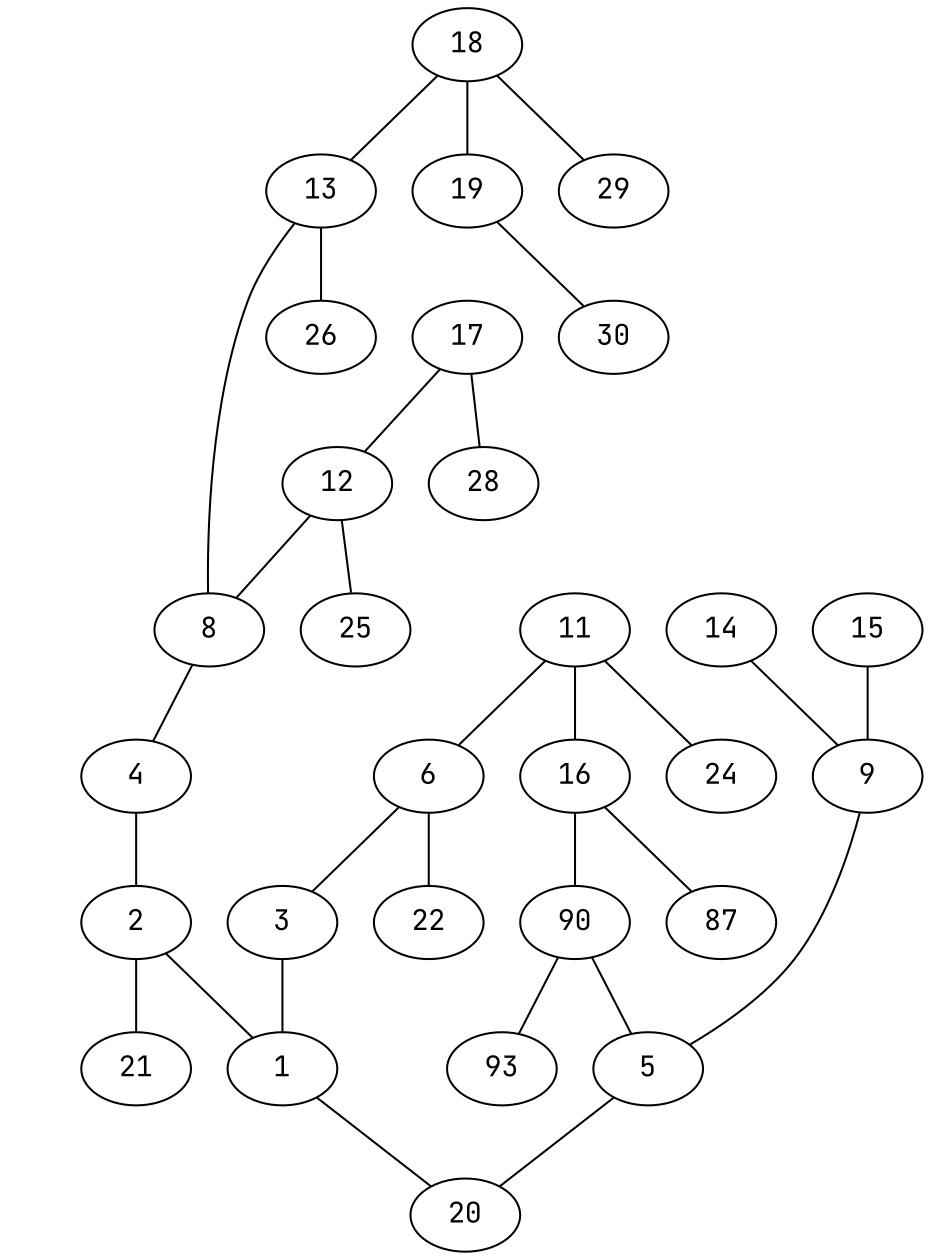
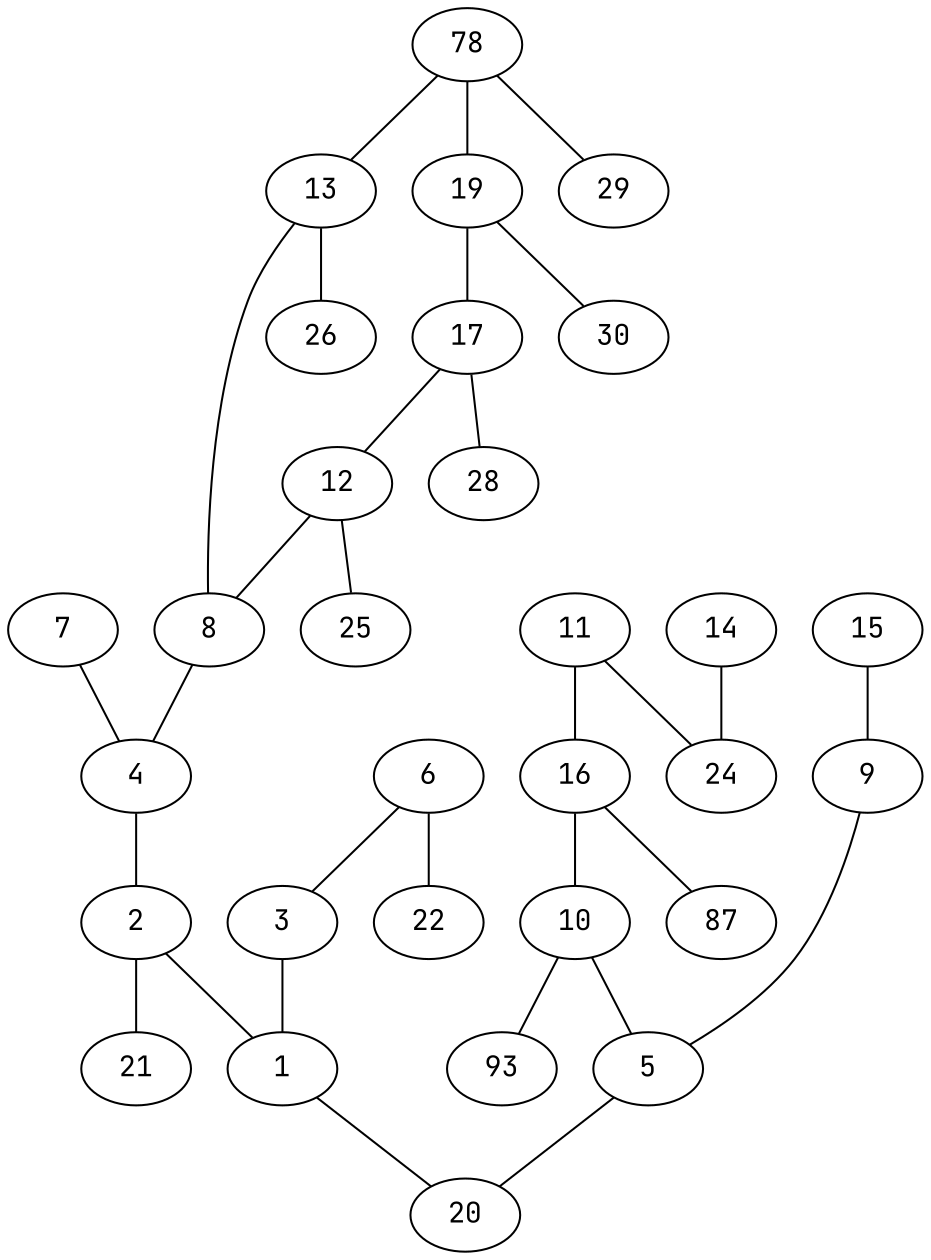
node "18": label "18" -> "78"
edge "19" -- "17": added
node "7": added
edge "11" -- "6": removed
edge "14" -- "9": now "14" -- "24"
node "90": label "90" -> "10"
